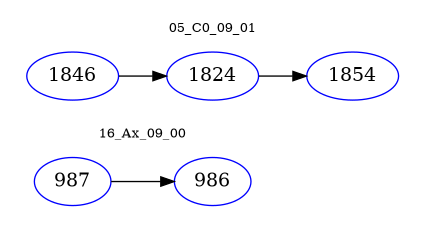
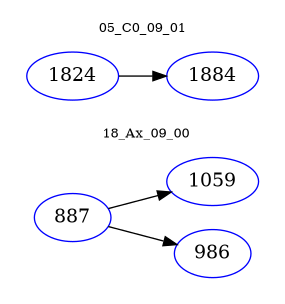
node "1846": removed
node "1854": label "1854" -> "1884"
cluster "16_Ax_09_00": label "16_Ax_09_00" -> "18_Ax_09_00"
node "987": label "987" -> "887"
node "1059": added
